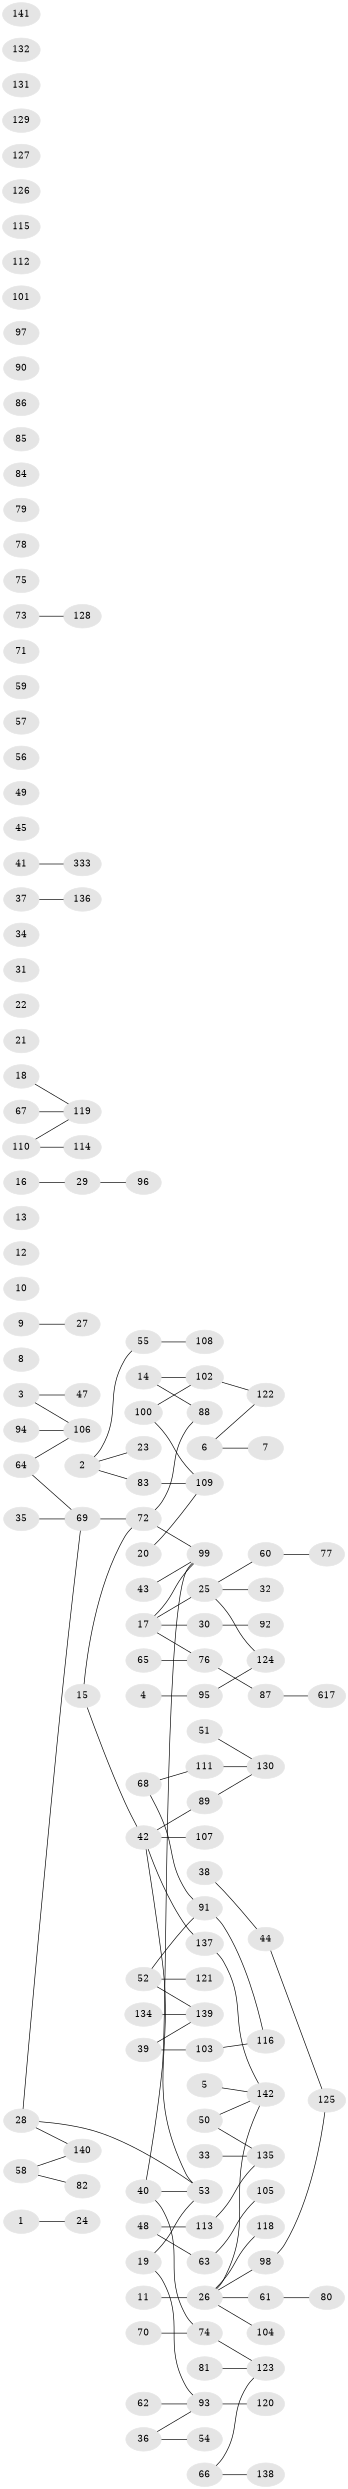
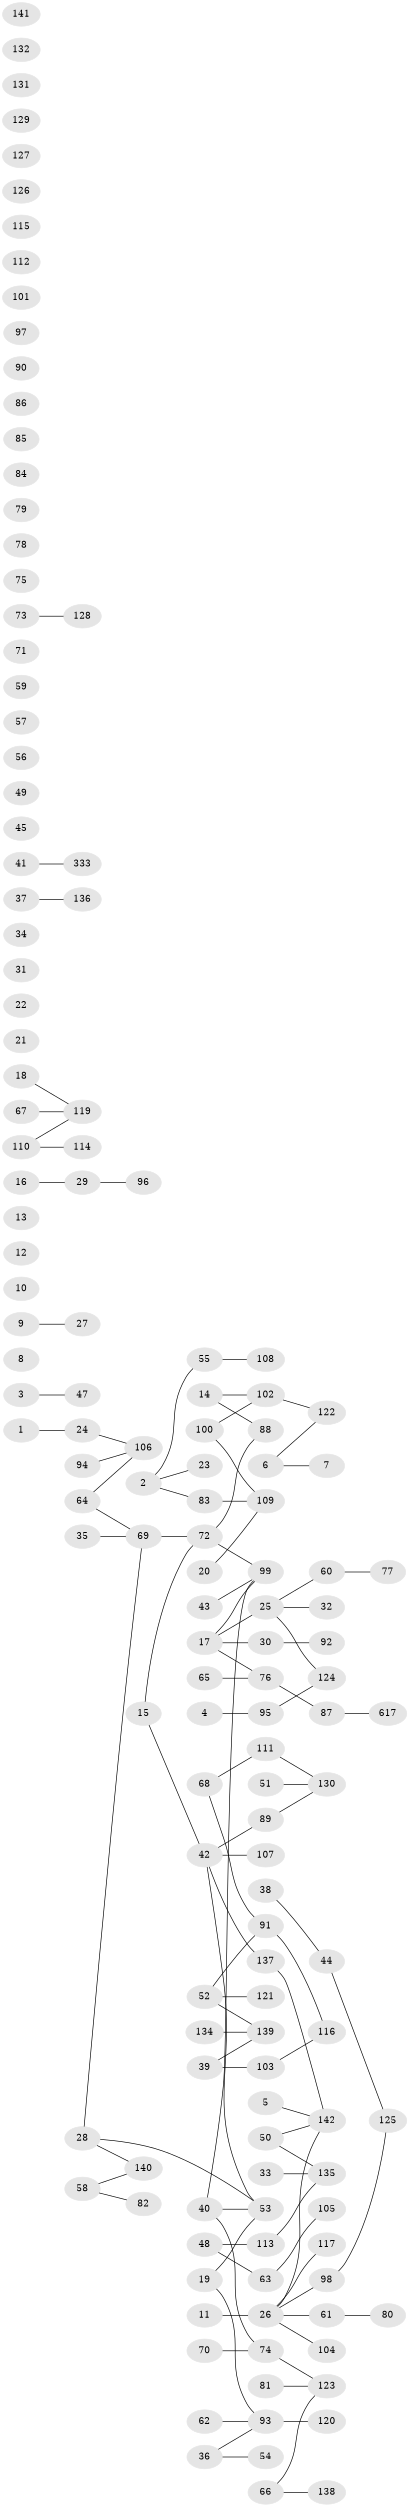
edge "3" -- "106": now "24" -- "106"
node "118": label "118" -> "117"
